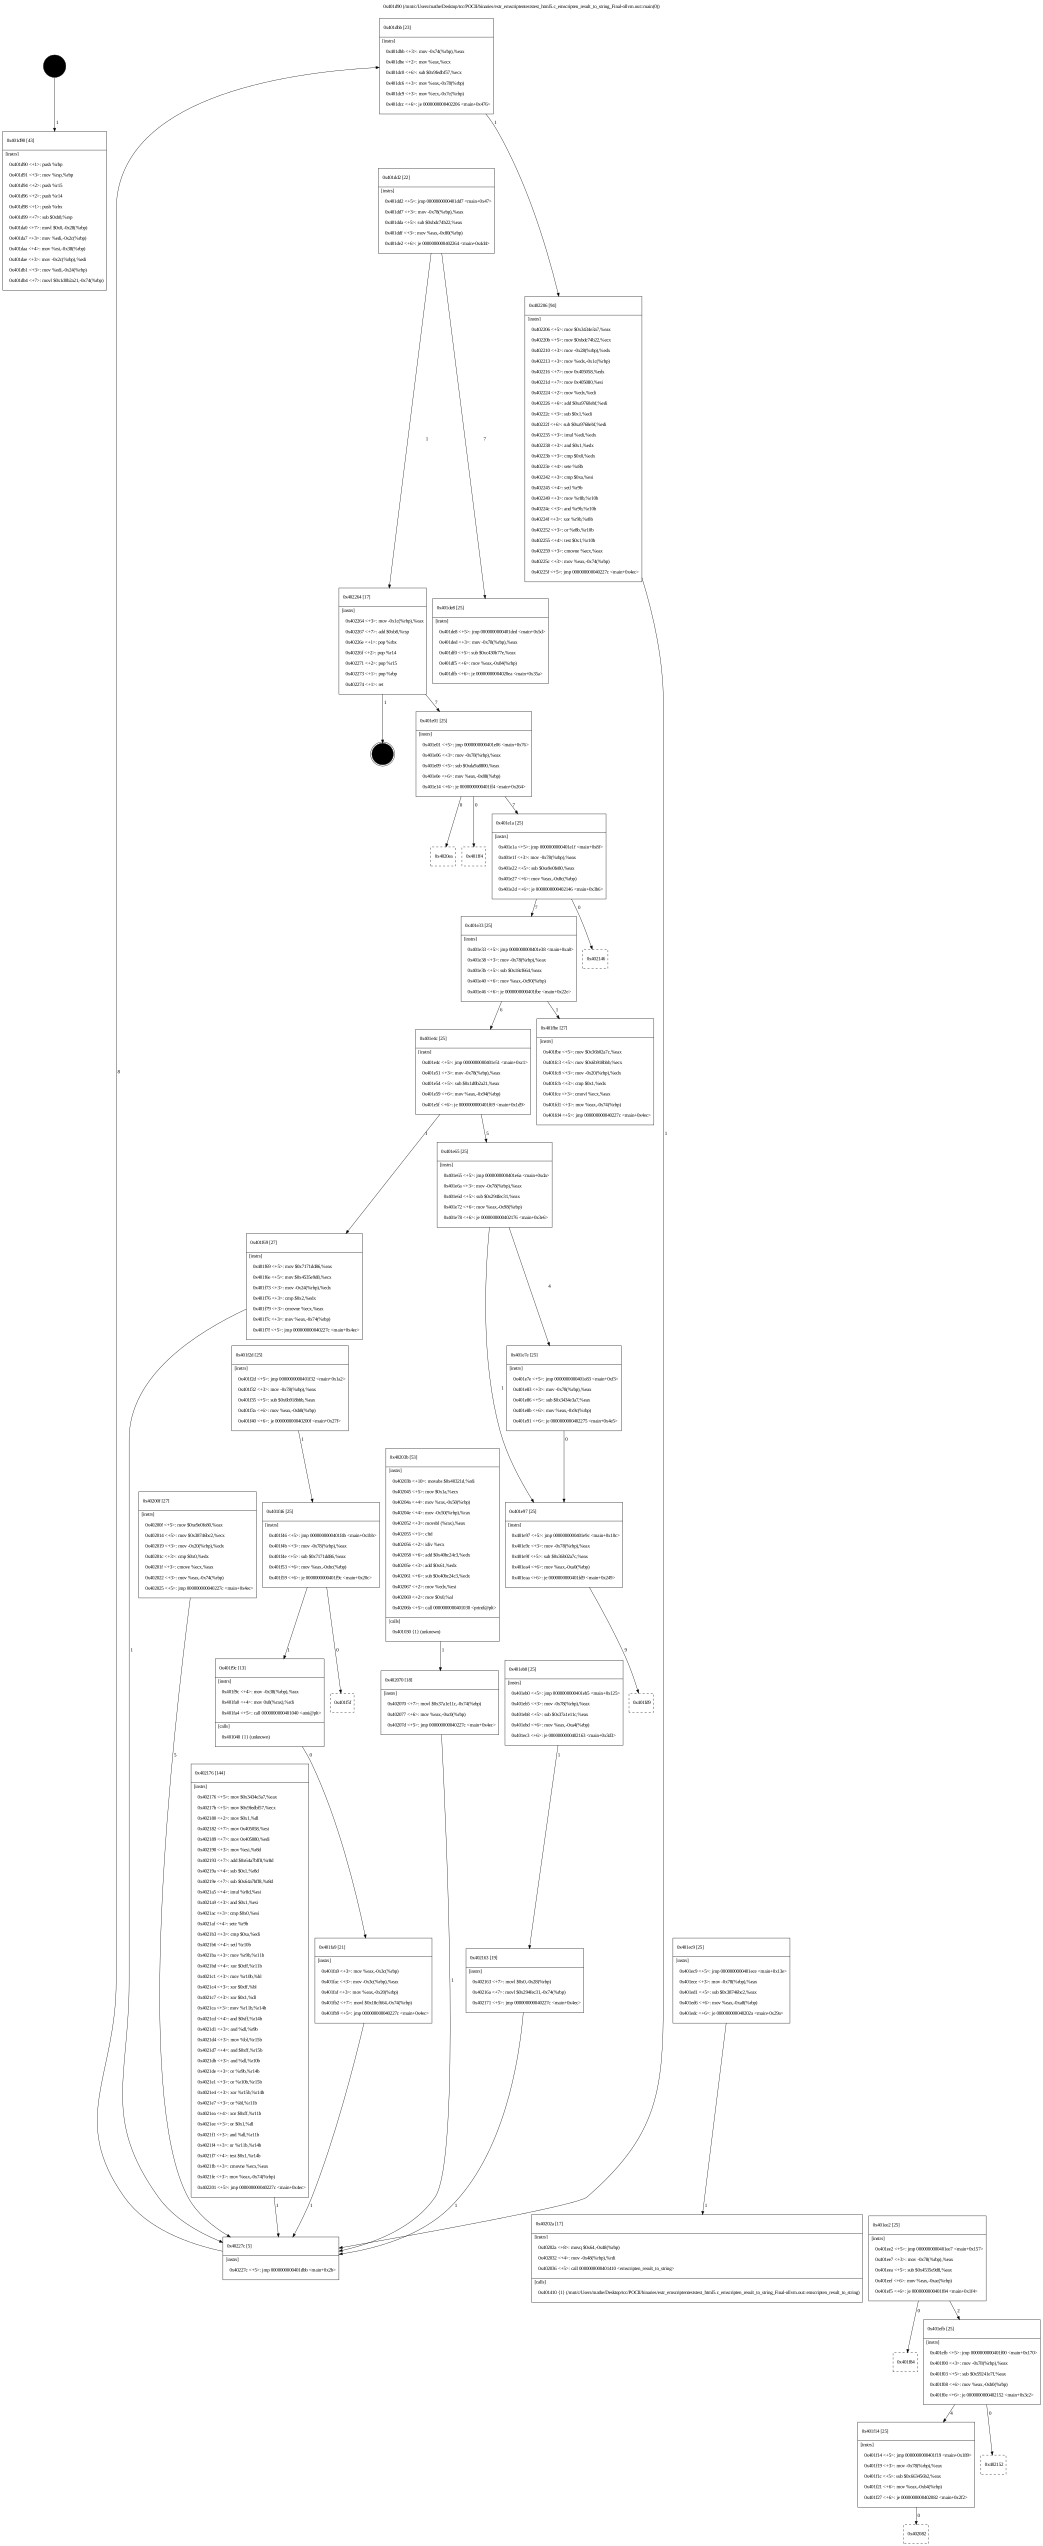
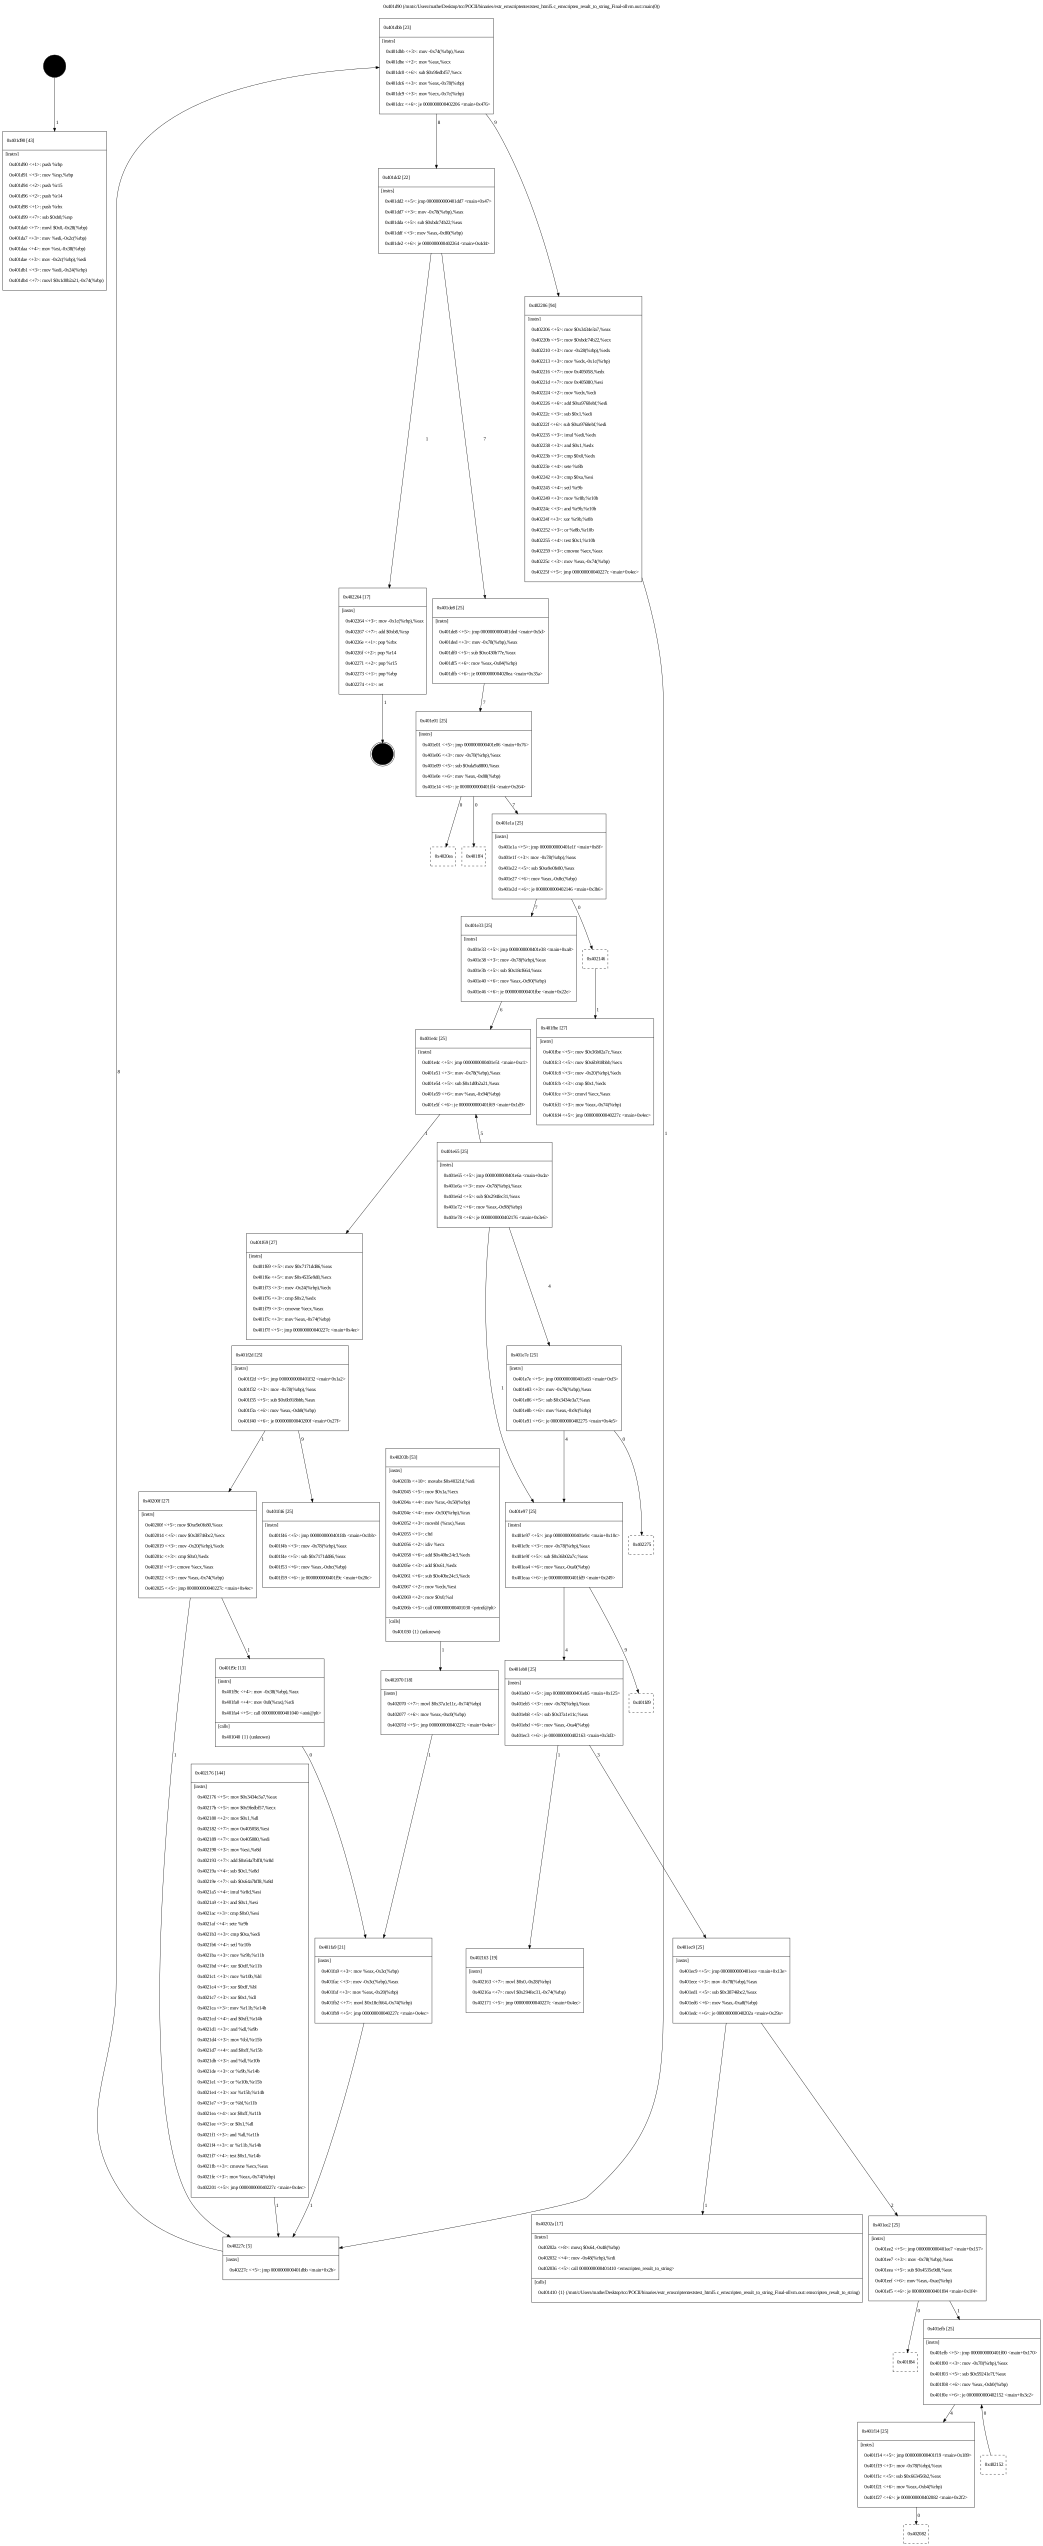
edge "0x401dbb [23]" -> "0x402206 [94]": label " 1" -> " 9"
edge "0x401dbb [23]" -> "0x401dd2 [22]": added, label "8"
edge "0x402264 [17]" -> "0x401e01 [25]": now "0x401de8 [25]" -> "0x401e01 [25]"
edge "0x401e33 [25]" -> "0x401fbe [27]": now "0x402146" -> "0x401fbe [27]"
edge "0x401e4c [25]" -> "0x401e65 [25]": reversed
edge "0x401f2d [25]" -> "0x401f46 [25]": label " 1" -> " 9"
edge "0x401e7e [25]" -> "0x401e97 [25]": label " 0" -> " 4"
edge "0x401f2d [25]" -> "0x40200f [27]": added, label "1"
node "0x402275": added
edge "0x401f46 [25]" -> "0x401f9c [13]": now "0x40200f [27]" -> "0x401f9c [13]"
edge "0x401e97 [25]" -> "0x401eb0 [25]": added, label "4"
node "0x401f5f": removed
edge "0x40200f [27]" -> "0x40227c [5]": label " 5" -> " 1"
edge "0x401f69 [27]" -> "0x40227c [5]": removed, label "1"
edge "0x401eb0 [25]" -> "0x401ec9 [25]": added, label "3"
edge "0x402070 [18]" -> "0x40227c [5]": now "0x402070 [18]" -> "0x401fa9 [21]"
edge "0x401ec9 [25]" -> "0x401ee2 [25]": added, label "2"
edge "0x402163 [19]" -> "0x40227c [5]": removed, label "1"
edge "0x401ee2 [25]" -> "0x401efb [25]": label " 2" -> " 1"
edge "0x401efb [25]" -> "0x402152": reversed
